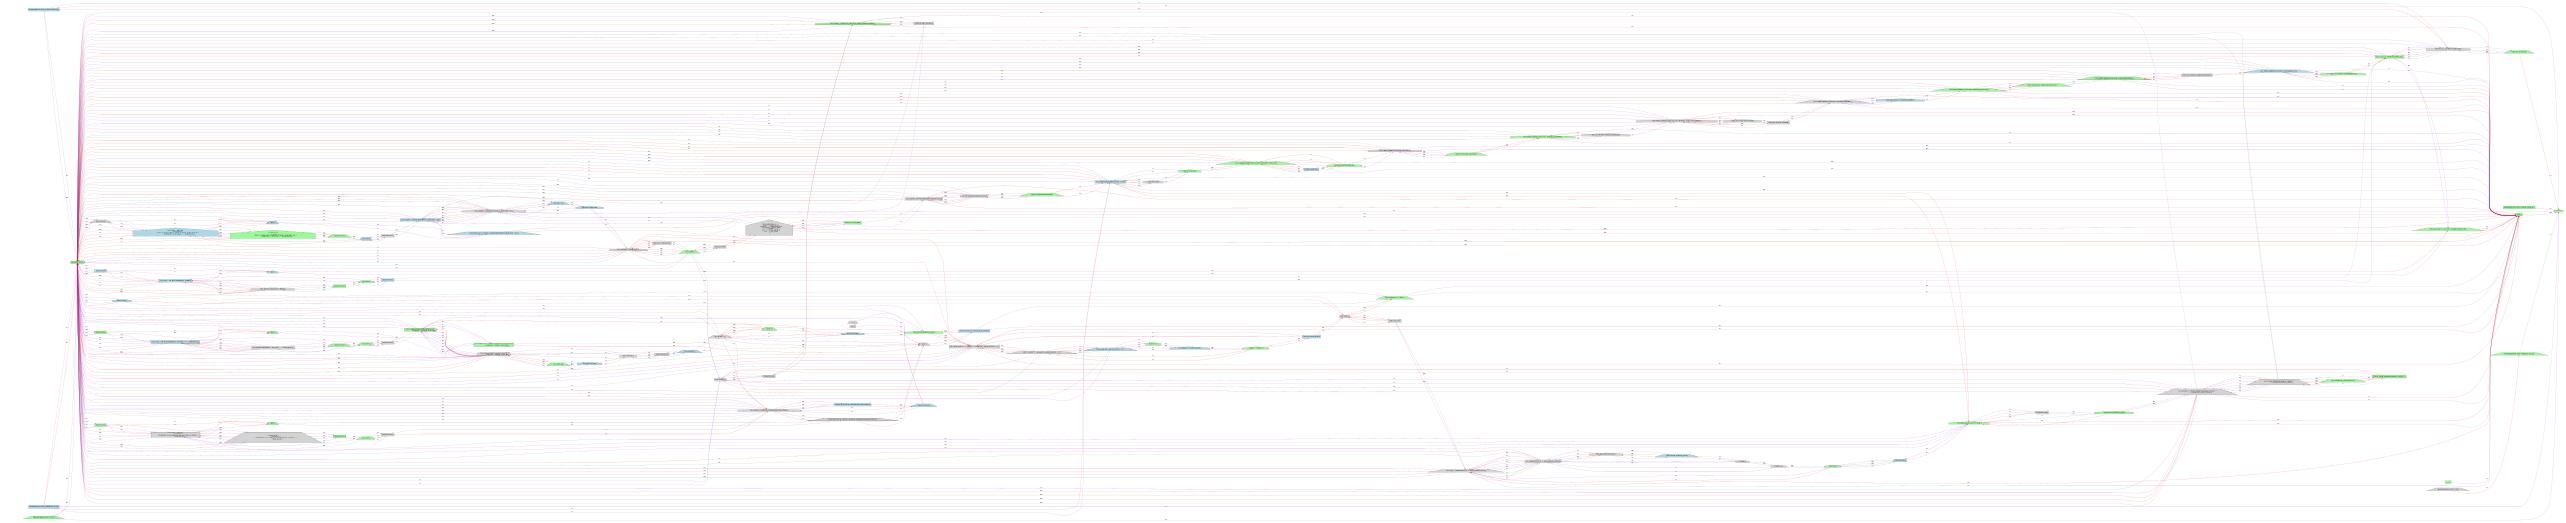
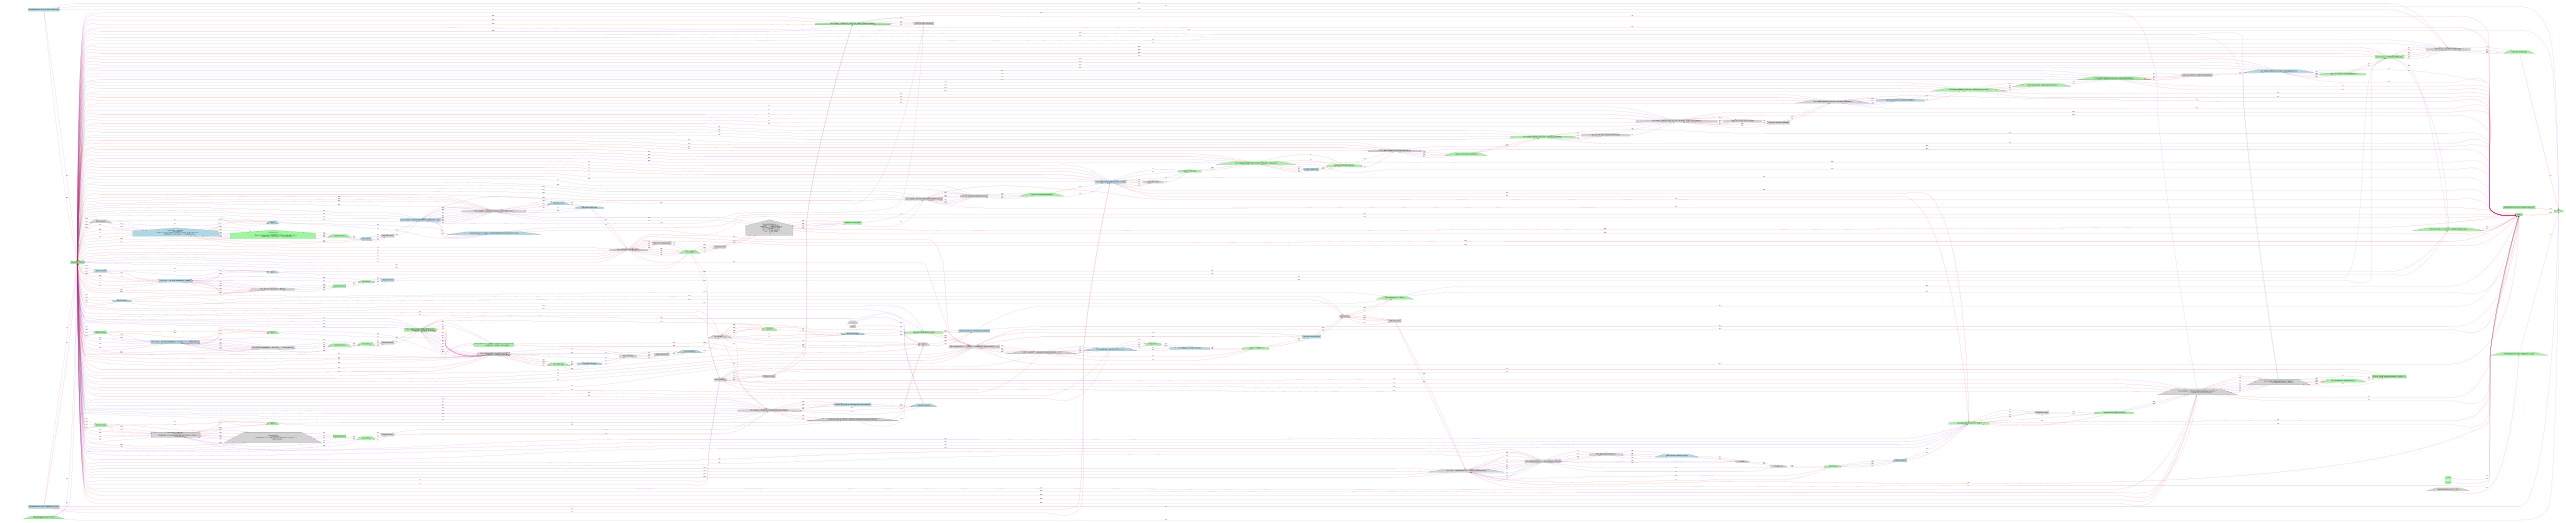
edge "(Call,launcher_->LaunchBrowserAndServer(launch_props, true))" -> "1000104": now "(MethodReturn,void)" -> "1000104"
node "1000120": added
